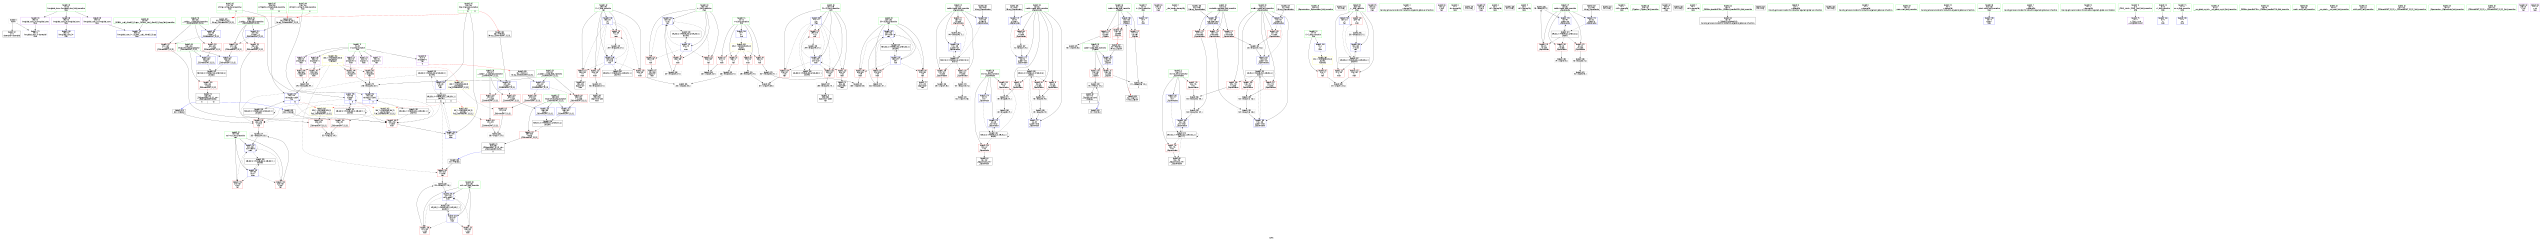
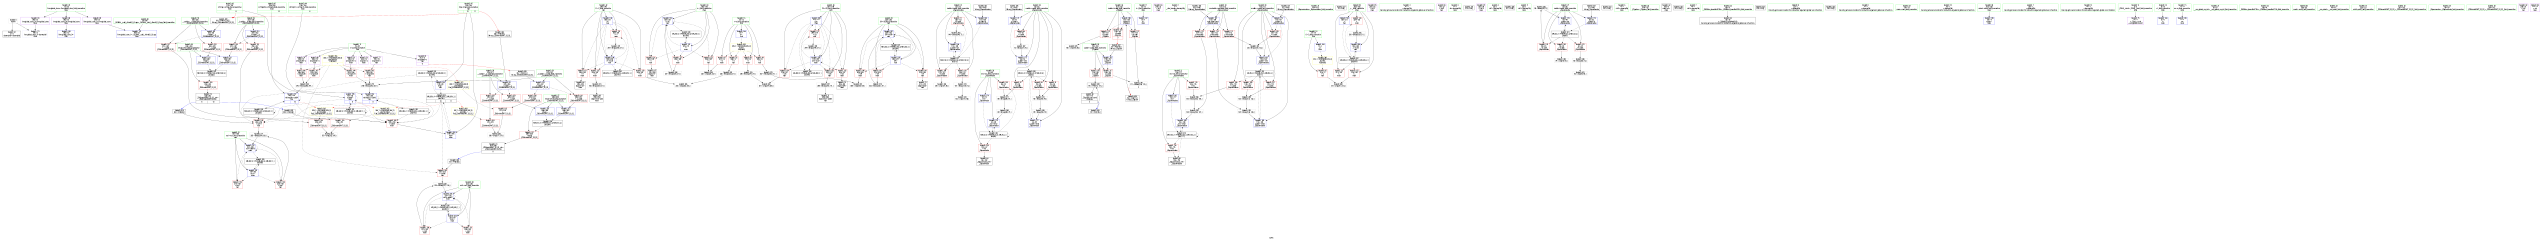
node "NodeID: 430": removed
